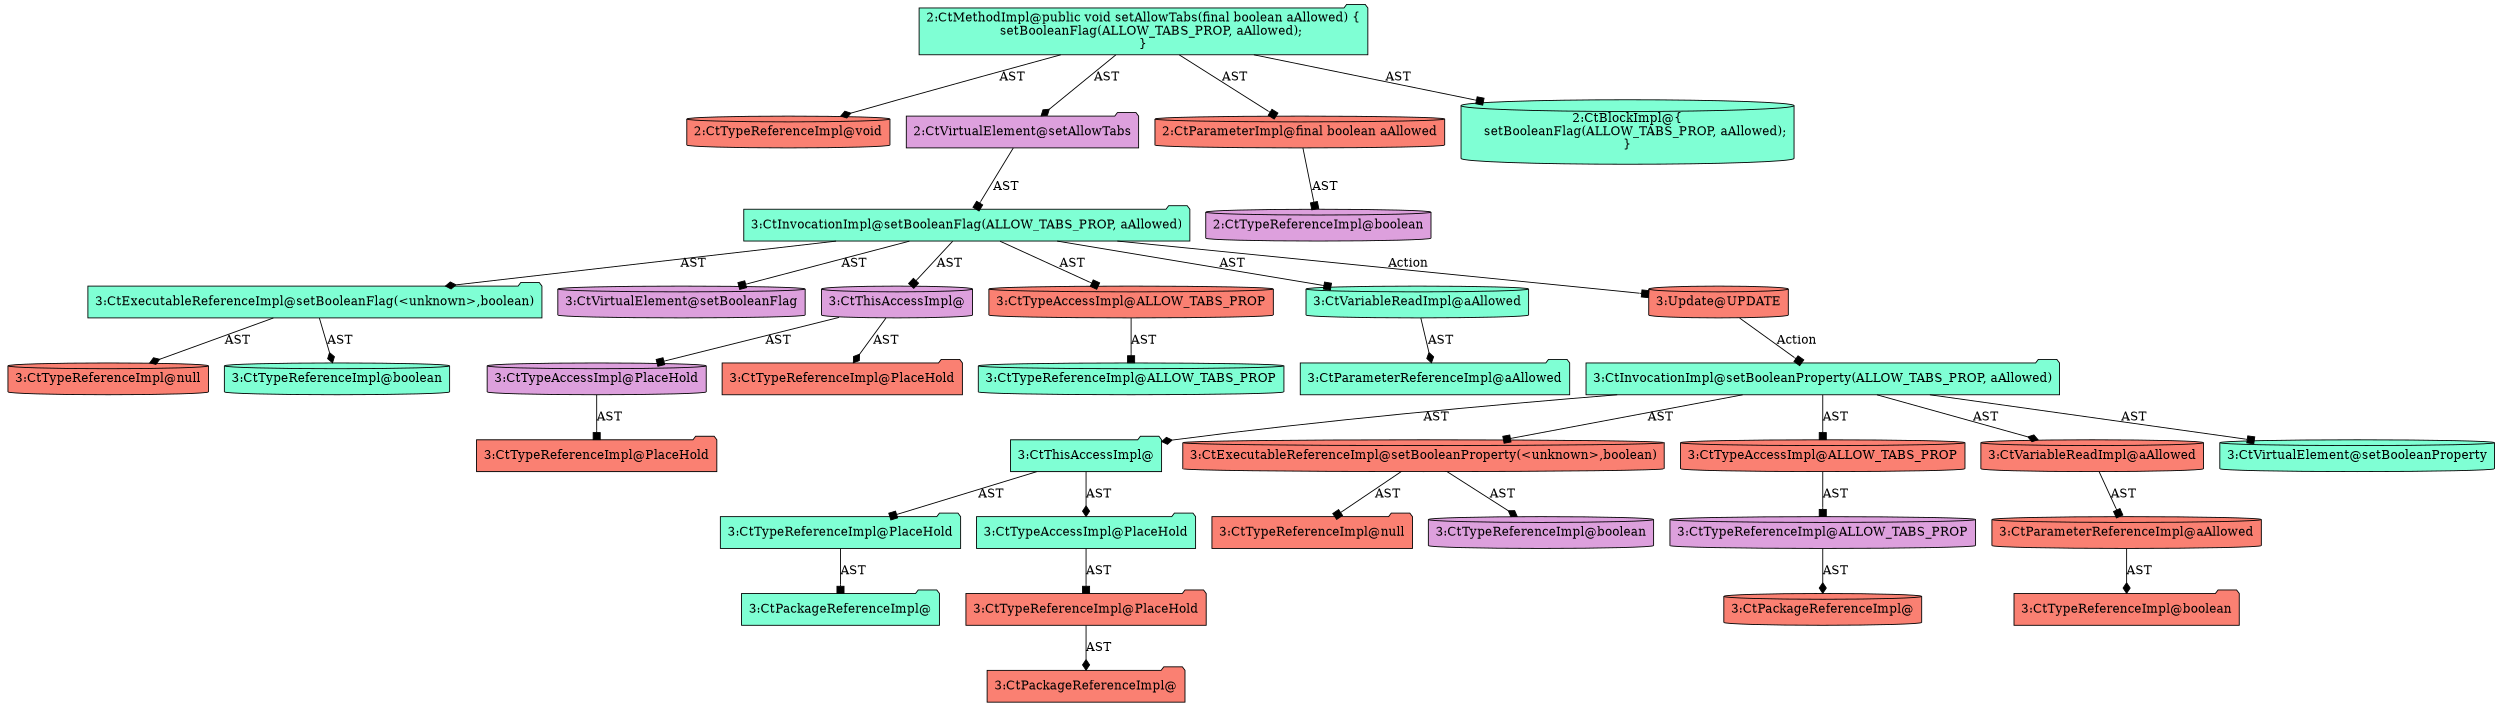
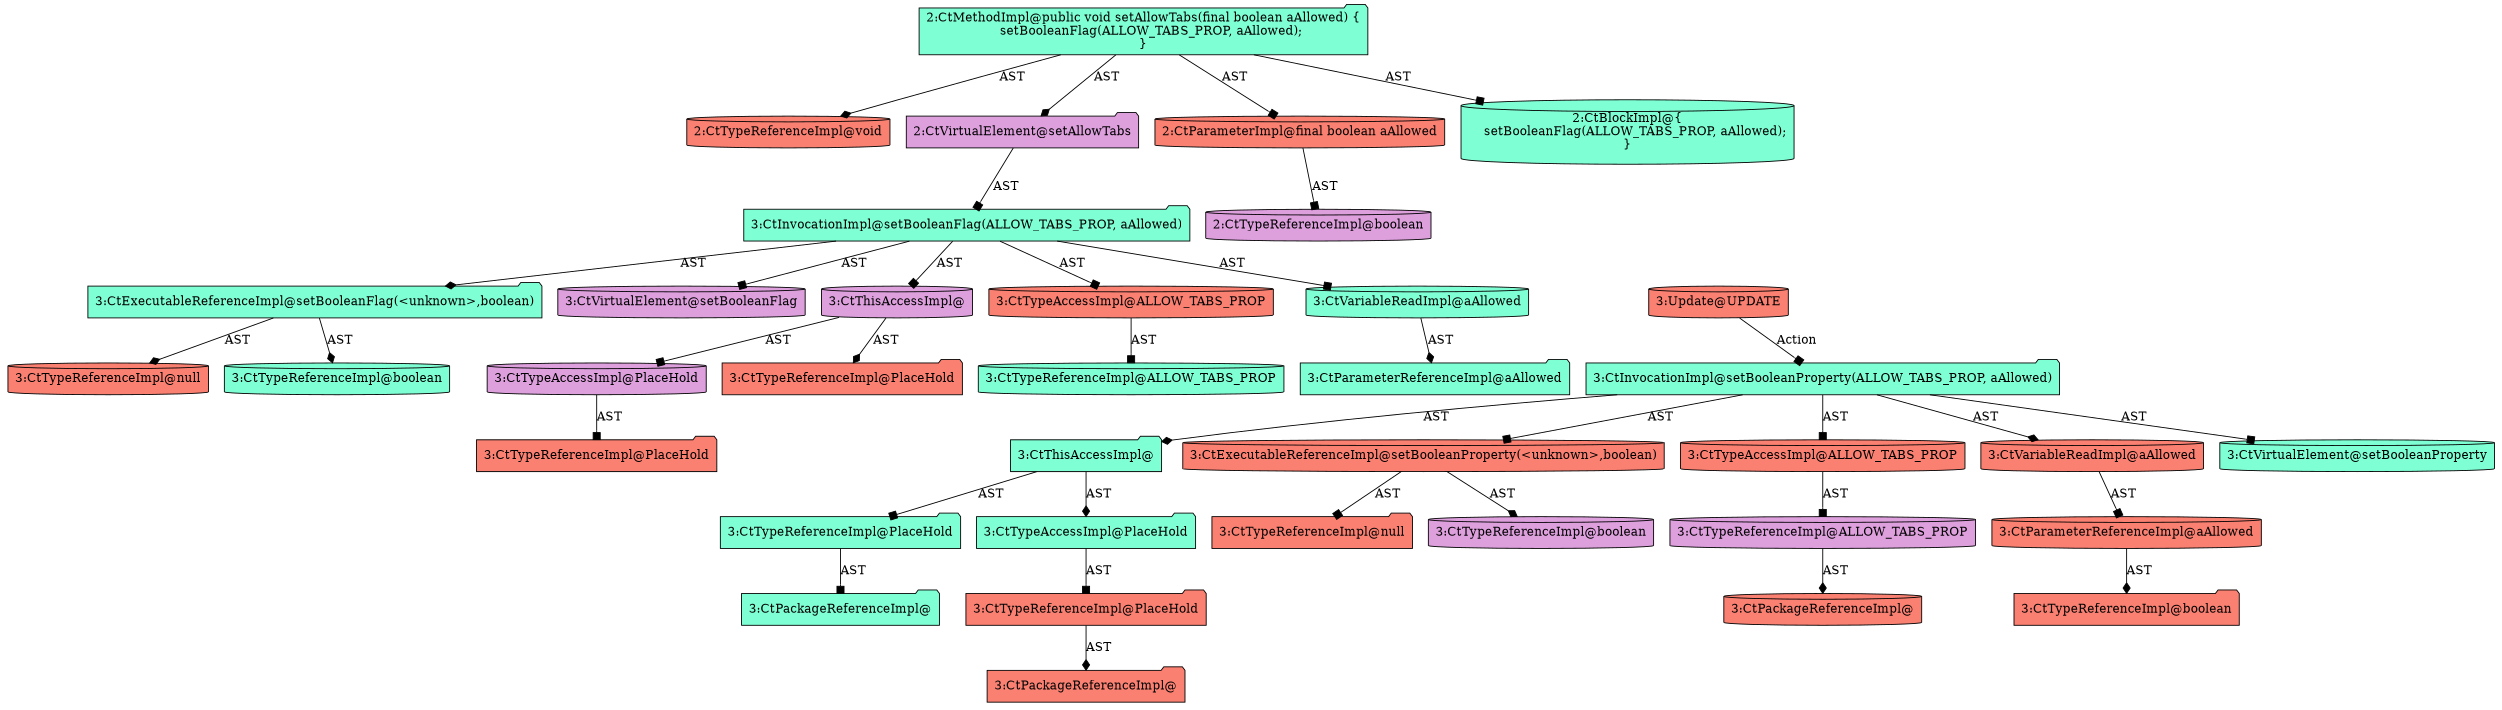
edge "3:CtInvocationImpl@setBooleanFlag(ALLOW_TABS_PROP, aAllowed)" -> "3:Update@UPDATE": removed, label "Action"
